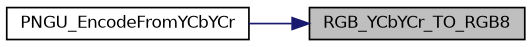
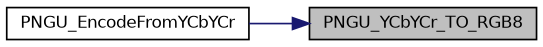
node "RGB_YCbYCr_TO_RGB8": label "RGB_YCbYCr_TO_RGB8" -> "PNGU_YCbYCr_TO_RGB8"
